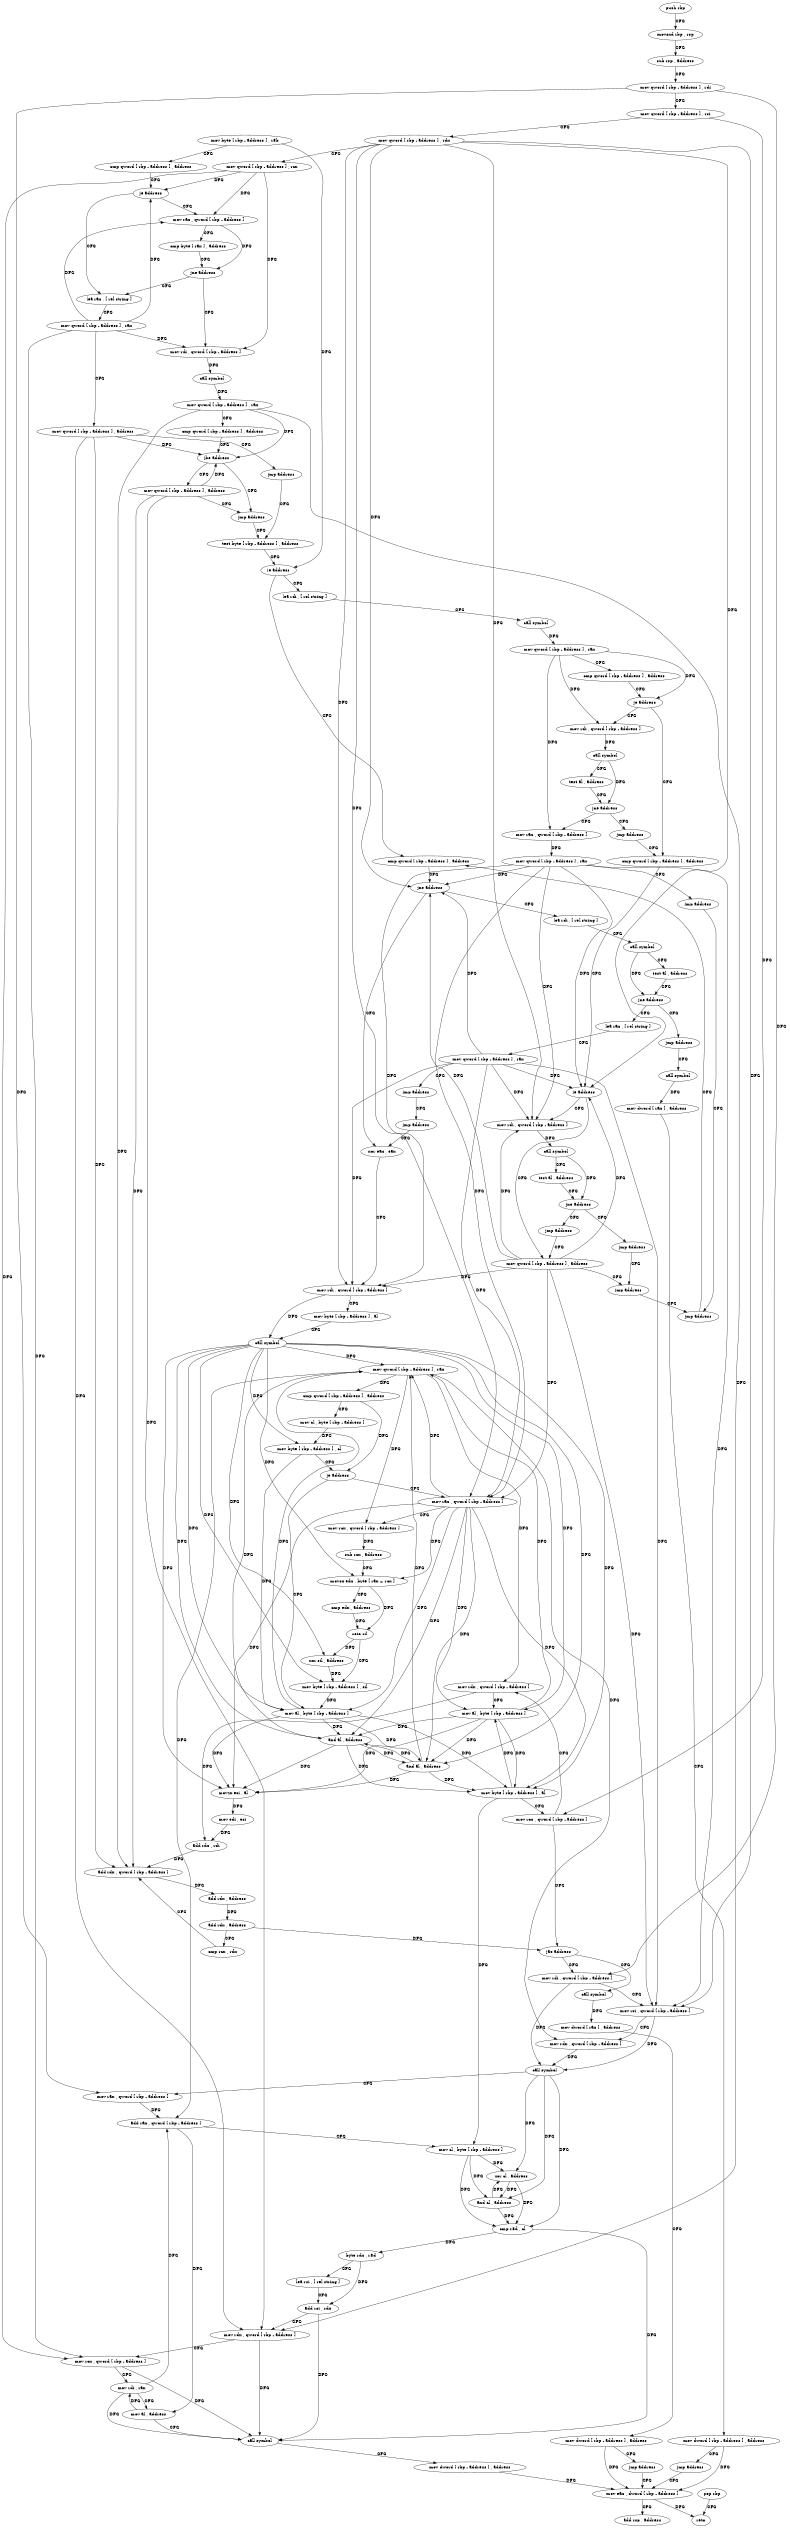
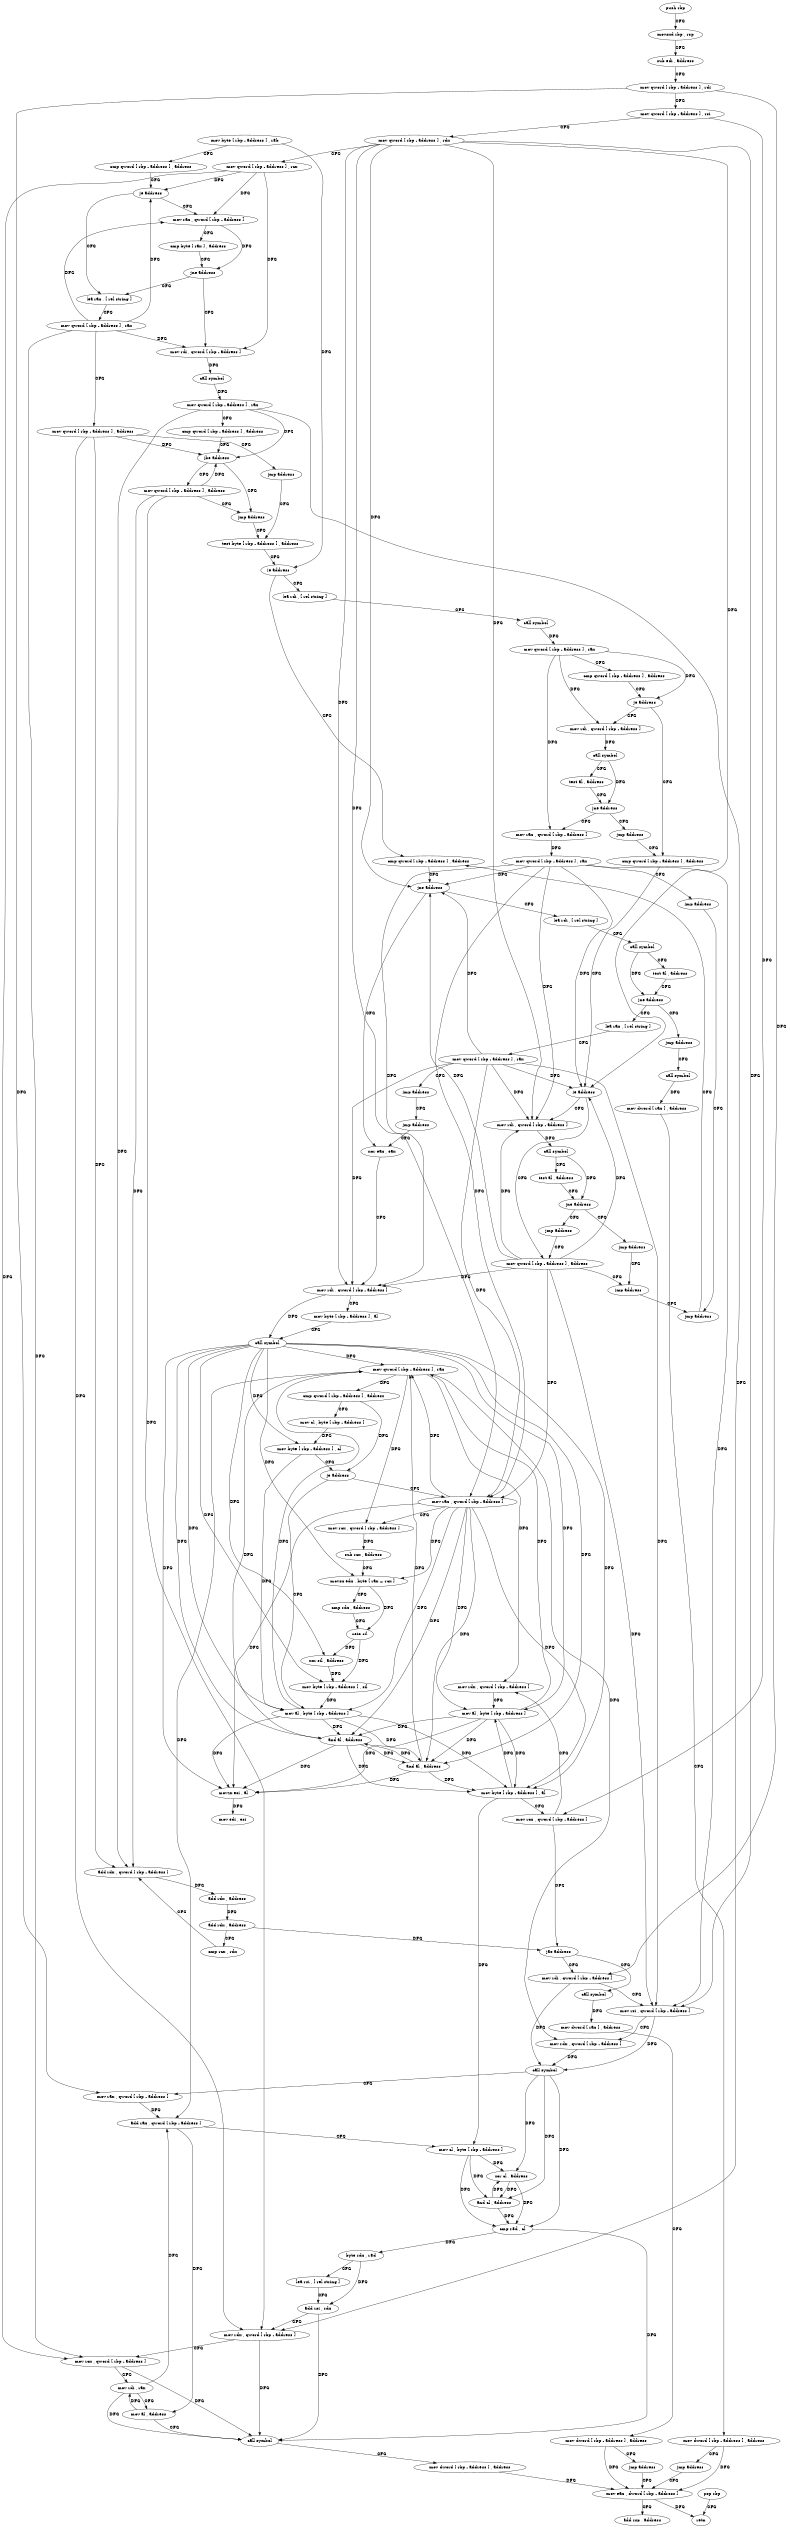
node "sub rsp , address": label "sub rsp , address" -> "sub edi , address"
node "cmp edx , address": label "cmp edx , address" -> "cmp rdx , address"
edge "sete sil" -> "mov byte [ rbp - address ] , sil": label "CFG" -> "DFG"
node "add rdx , rdi": removed
